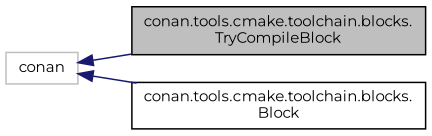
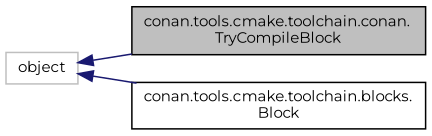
node "conan.tools.cmake.toolchain.blocks. TryCompileBlock": label "conan.tools.cmake.toolchain.blocks. TryCompileBlock" -> "conan.tools.cmake.toolchain.conan. TryCompileBlock"
node "conan": label "conan" -> "object"
